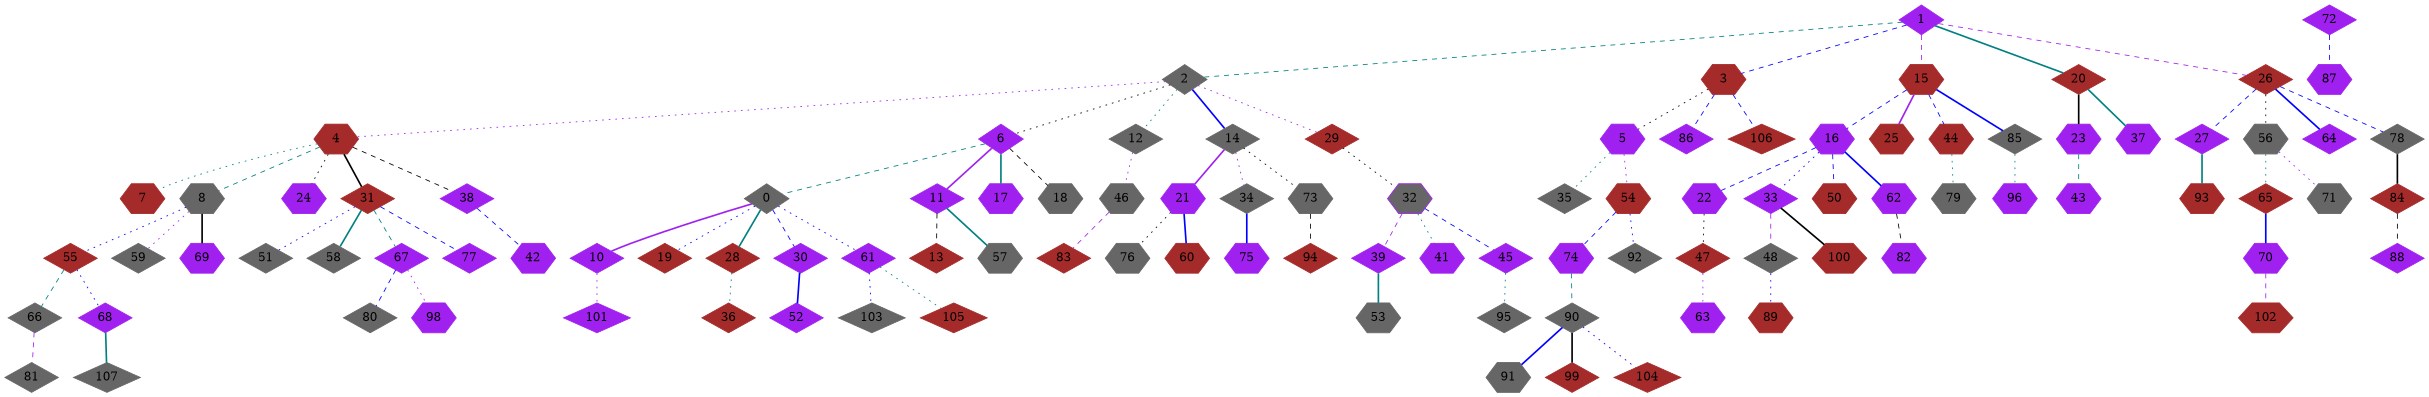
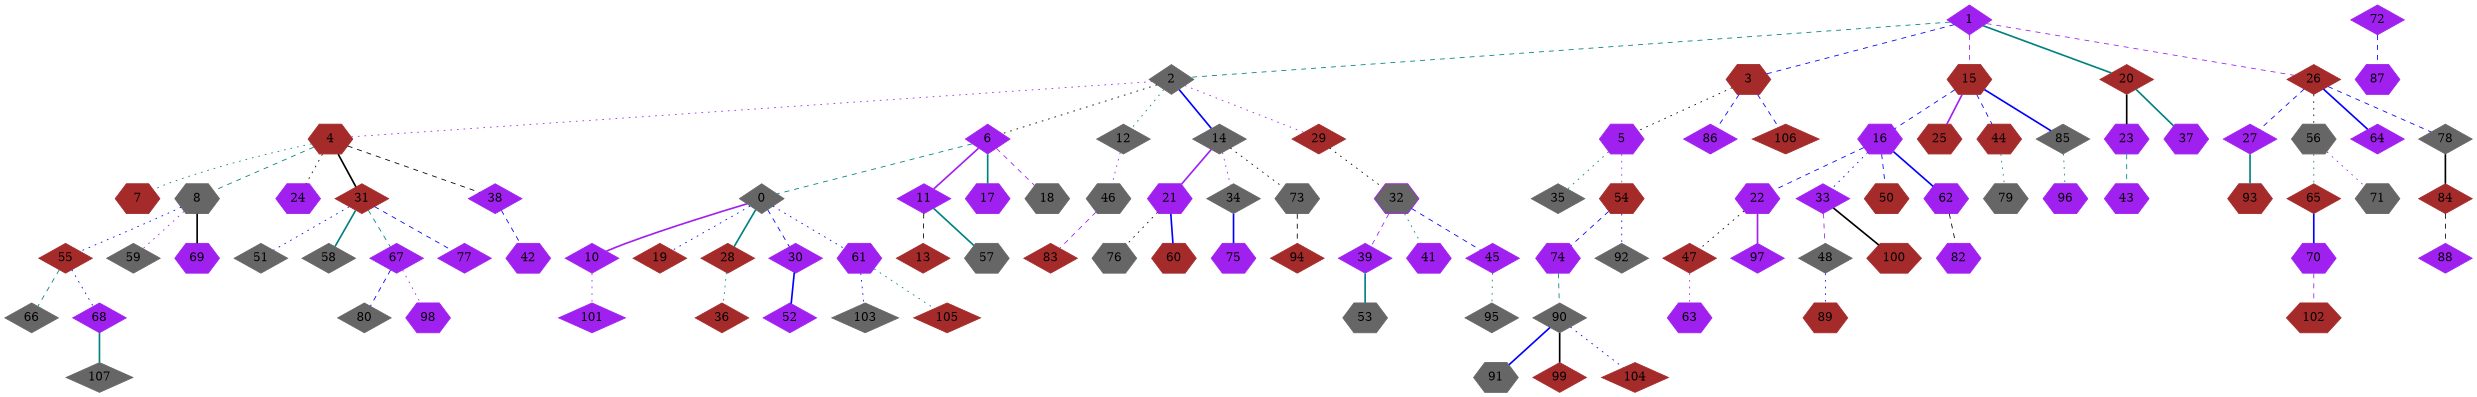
edge "6" -- "18": color black -> purple
node "61": shape diamond -> hexagon
node "97": added
node "81": removed
